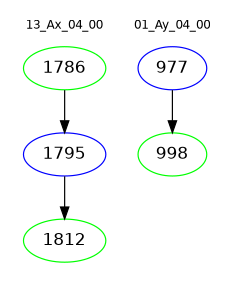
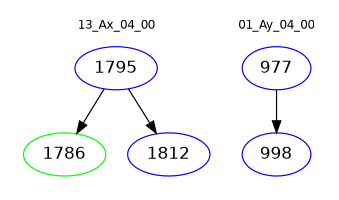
edge "1786" -> "1795": reversed
node "998": color green -> blue
node "1812": color green -> blue
